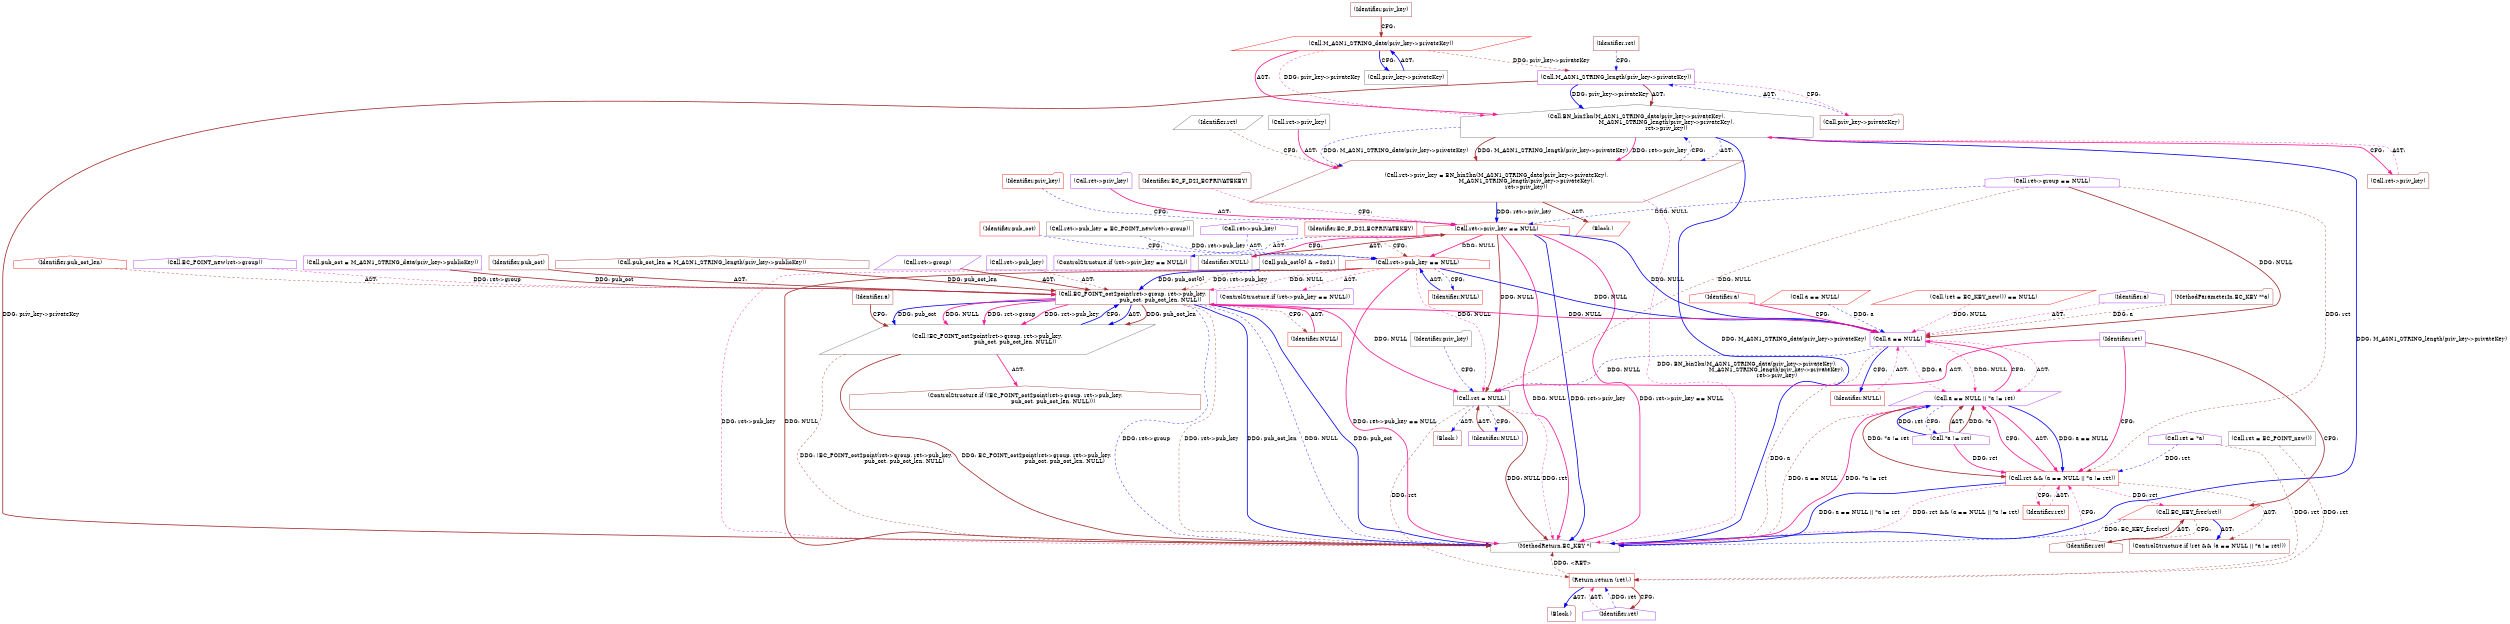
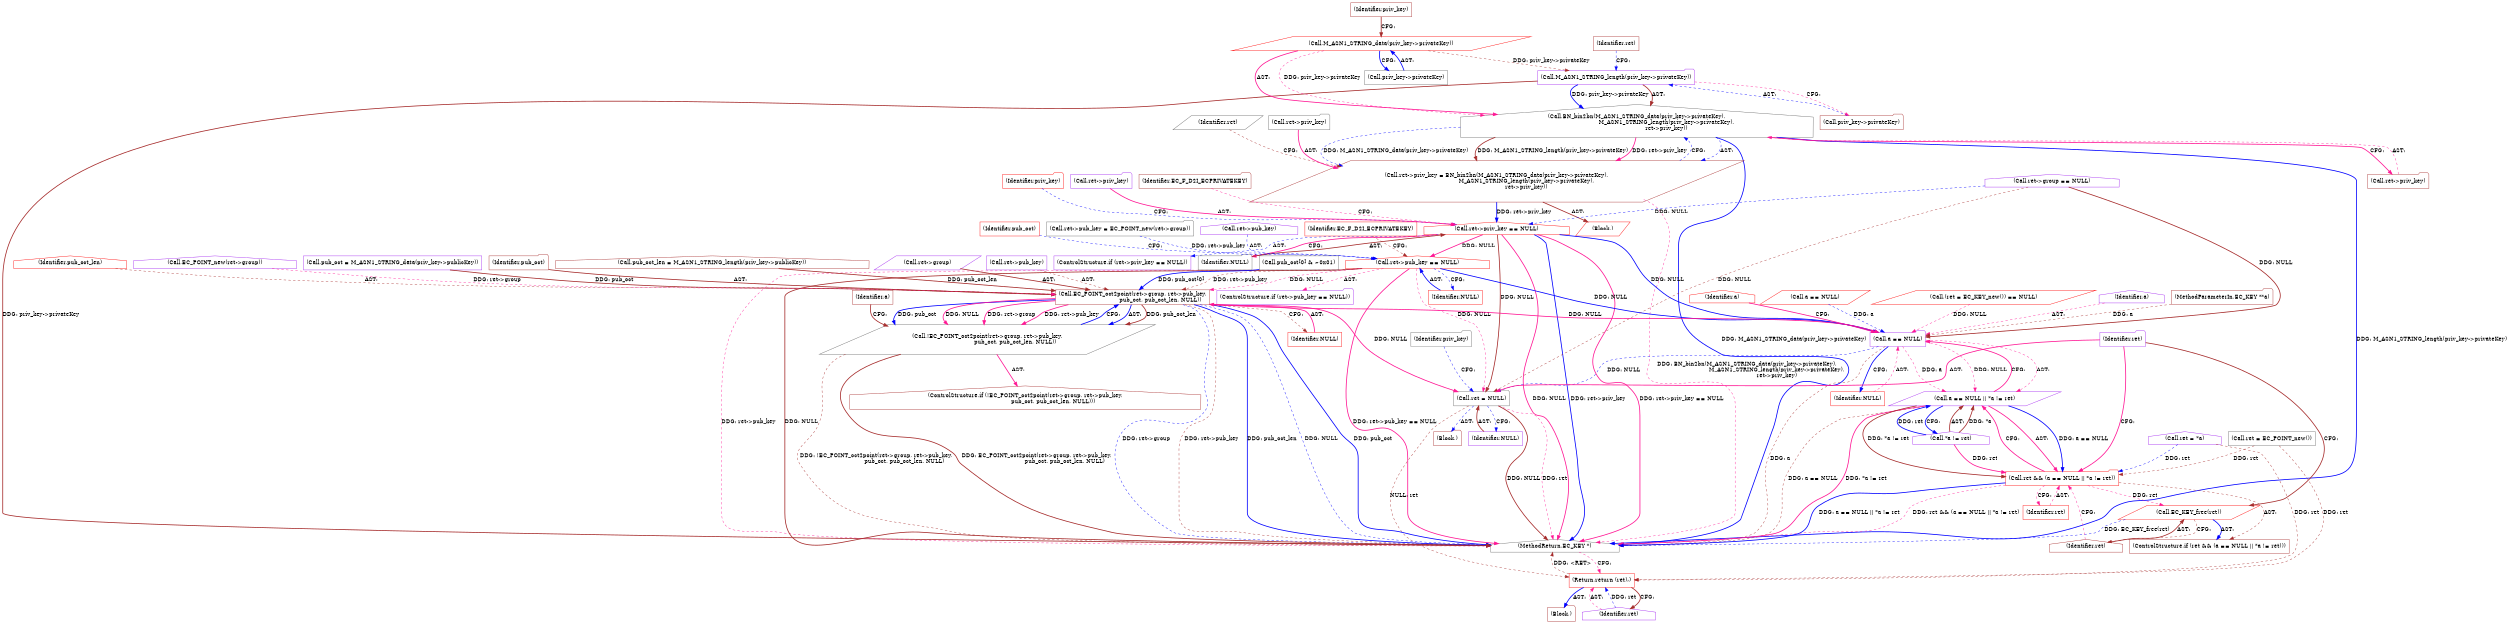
edge "(Call,ret->group == NULL)" -> "(Call,ret && (a == NULL || *a != ret))": now "(Call,ret = EC_POINT_new())" -> "(Call,ret && (a == NULL || *a != ret))"
edge "(Call,a == NULL || *a != ret)" -> "(Call,*a != ret)": style dashed -> bold
edge "(Call,ret = NULL)" -> "(Return,return (ret);)": label "DDG: ret" -> "NULL: ret"
edge "(MethodReturn,EC_KEY *)" -> "(Return,return (ret);)": added, label "CFG:"
